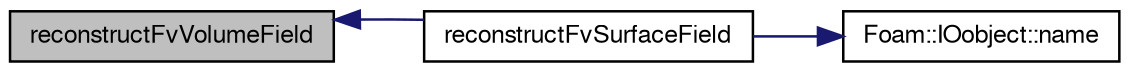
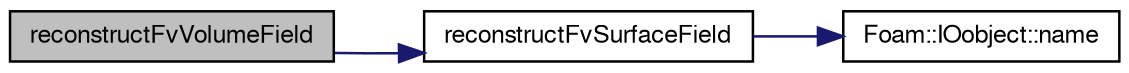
edge "reconstructFvSurfaceField" -> "reconstructFvVolumeField": reversed
